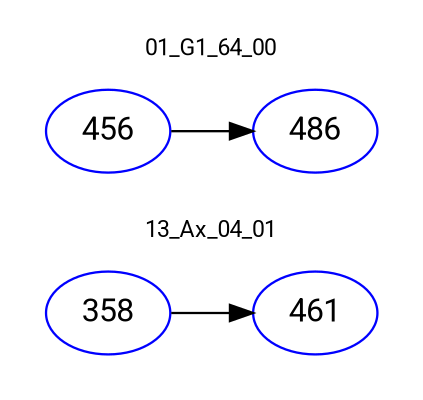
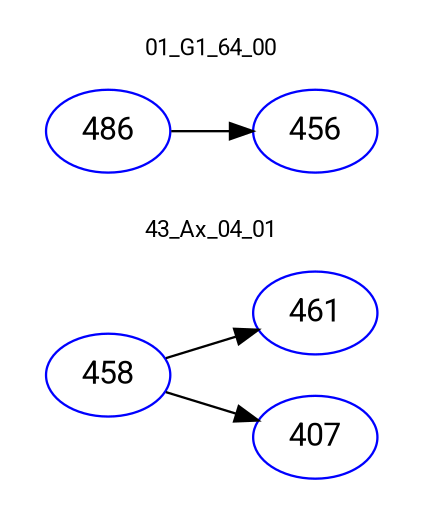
edge "456" -> "486": reversed
cluster "13_Ax_04_01": label "13_Ax_04_01" -> "43_Ax_04_01"
node "358": label "358" -> "458"
node "407": added
